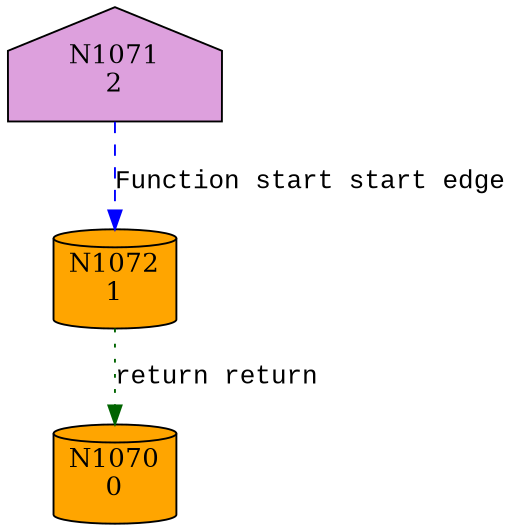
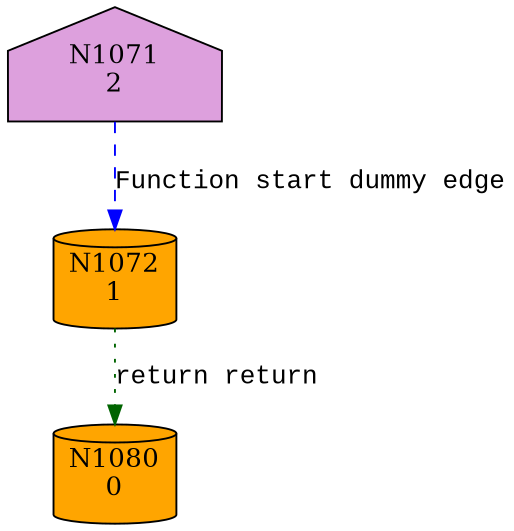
edge "N1071 2" -> "N1072 1": label "Function start start edge" -> "Function start dummy edge"
node "N1070 0": label "N1070 0" -> "N1080 0"
